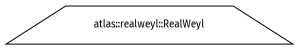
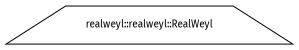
node "atlas::realweyl::RealWeyl": label "atlas::realweyl::RealWeyl" -> "realweyl::realweyl::RealWeyl"
